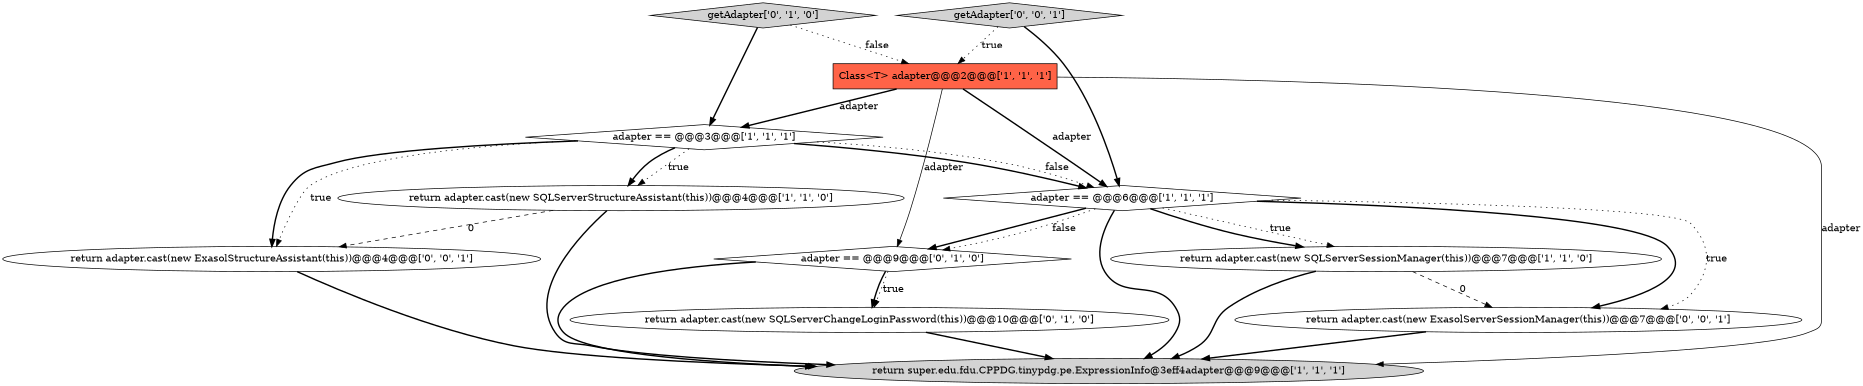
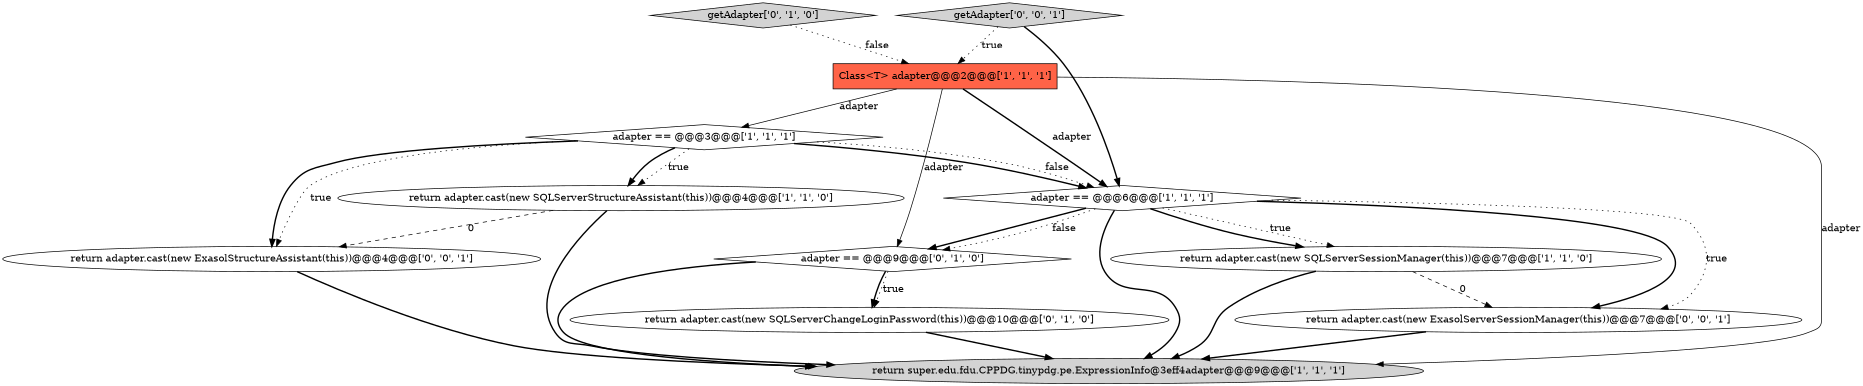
edge "getAdapter['0', '1', '0']" -> "adapter == @@@3@@@['1', '1', '1']": removed
edge "Class<T> adapter@@@2@@@['1', '1', '1']" -> "adapter == @@@3@@@['1', '1', '1']": style bold -> solid
